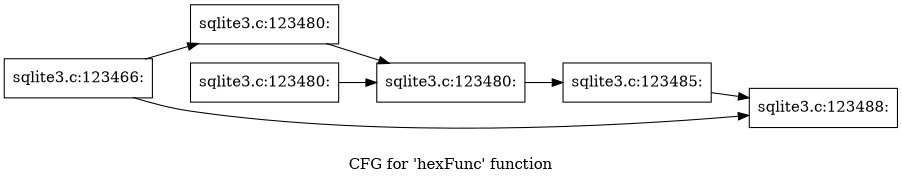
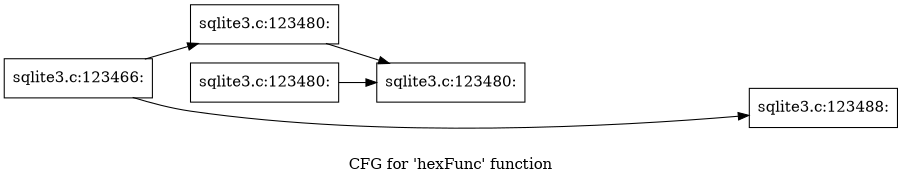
node "sqlite3.c:123485:": removed
